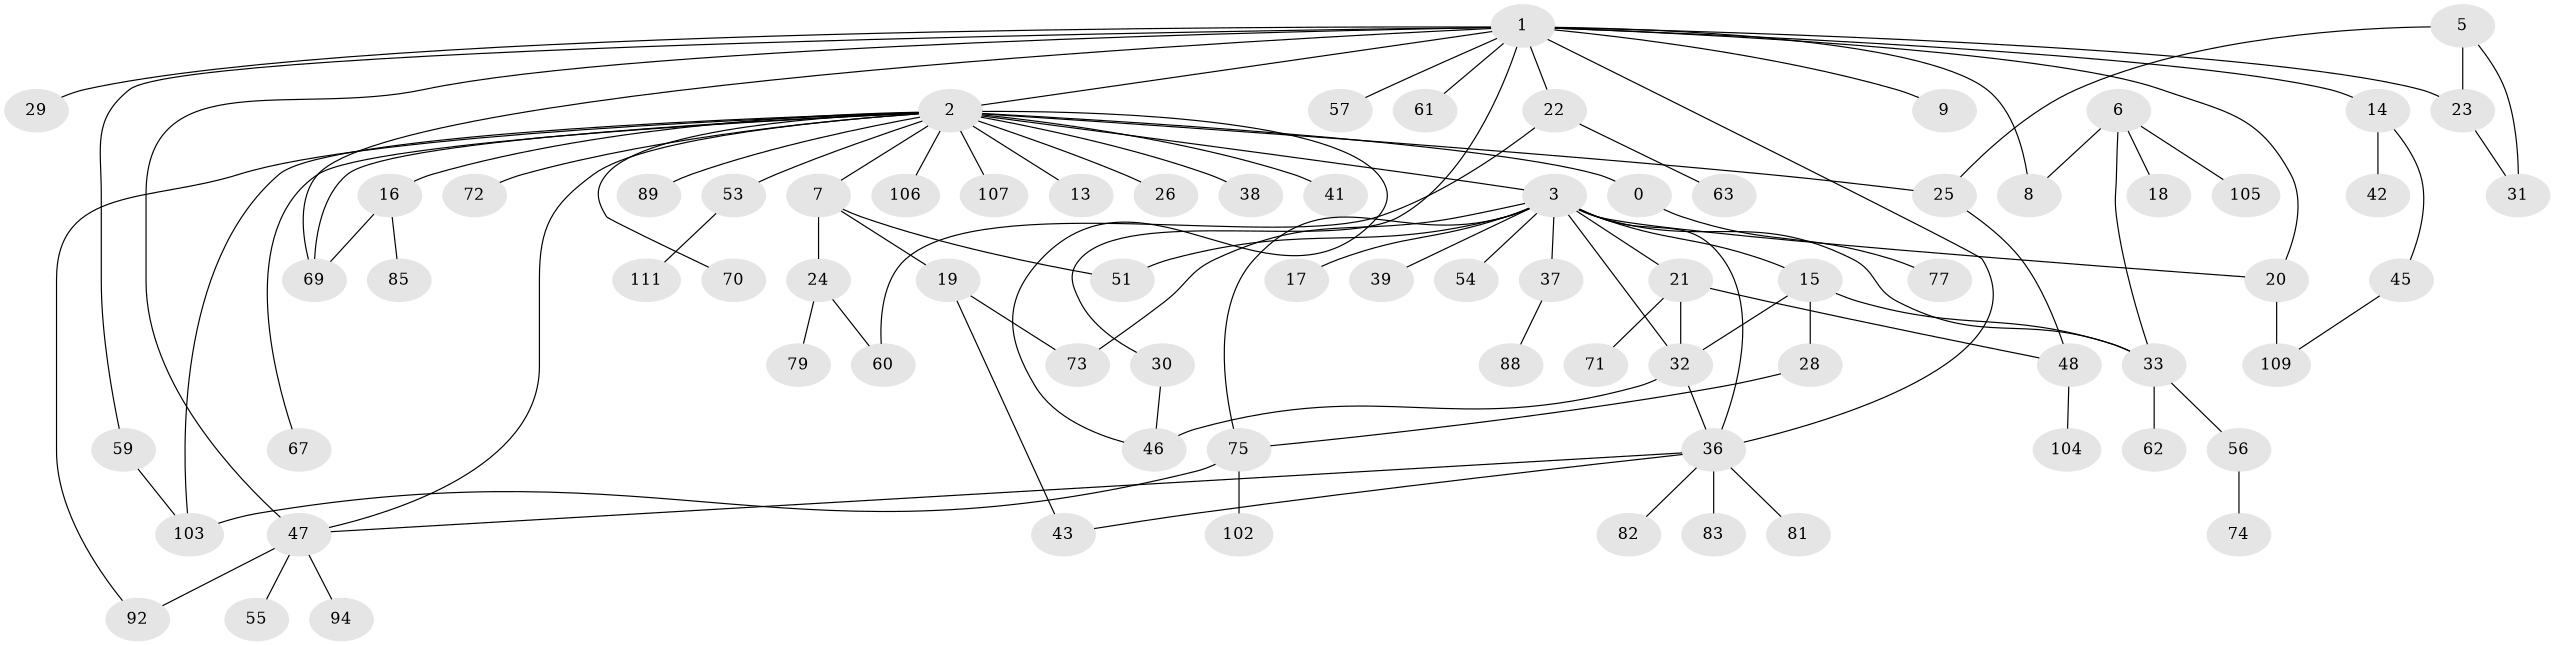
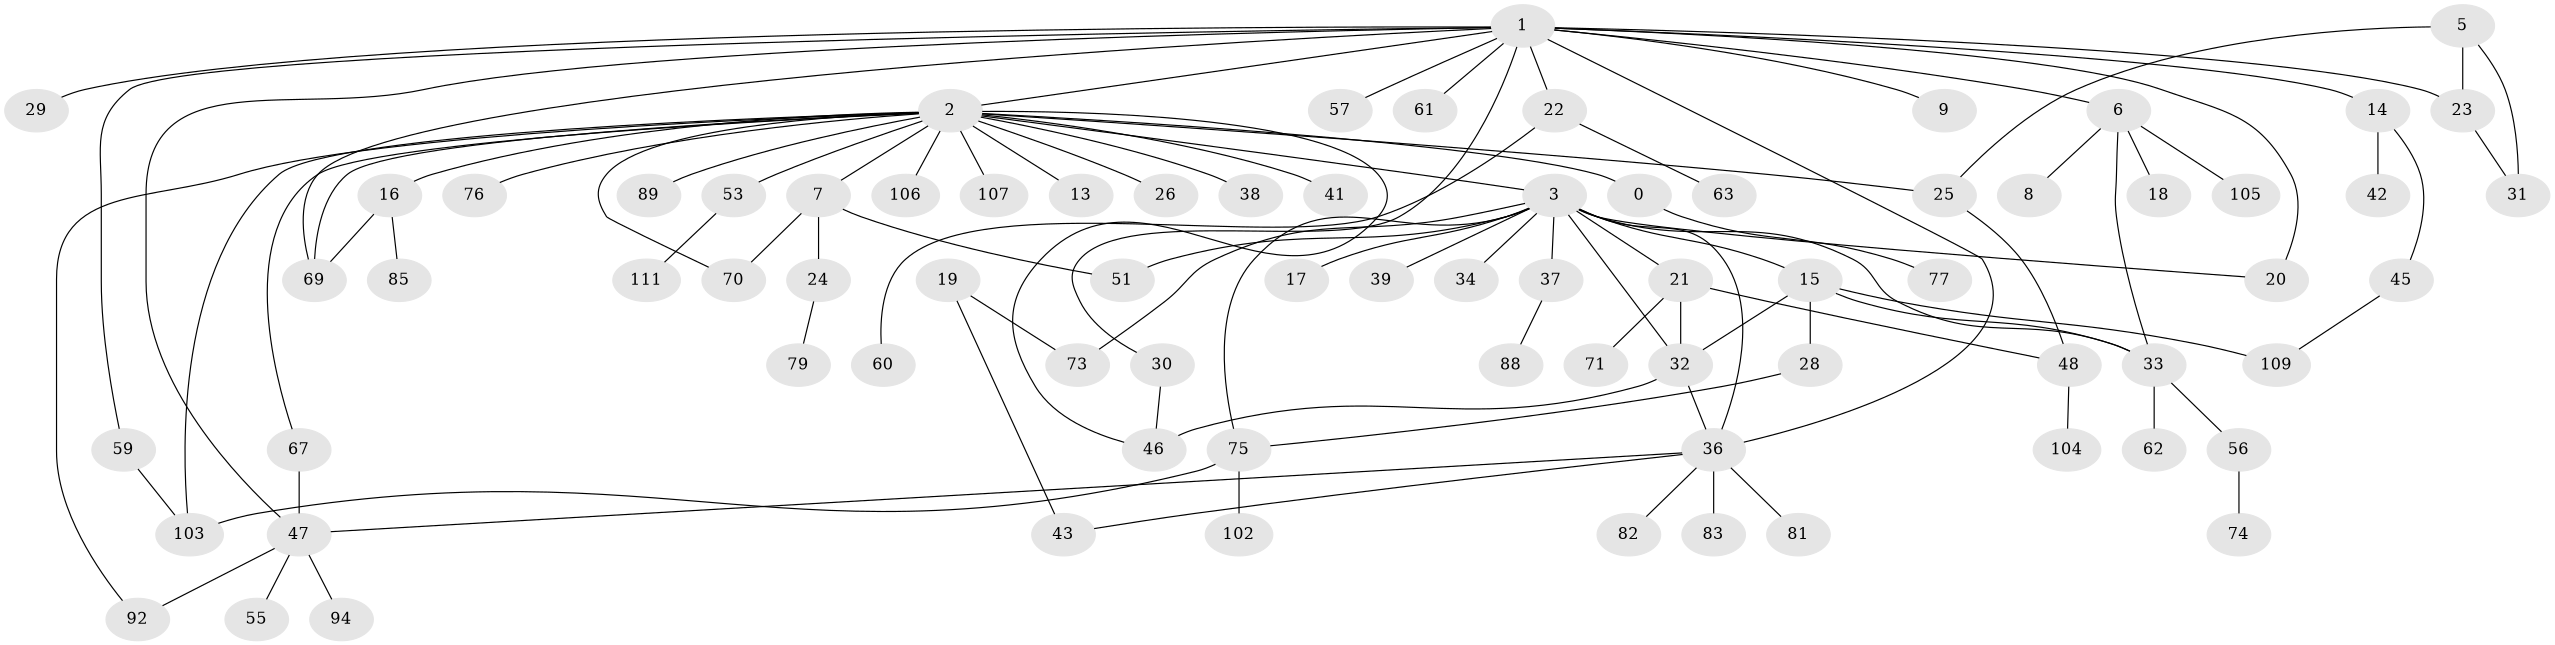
edge "1" -- "8": now "1" -- "6"
node "72": label "72" -> "76"
edge "2" -- "47": now "67" -- "47"
edge "7" -- "19": now "7" -- "70"
node "54": label "54" -> "34"
edge "24" -- "60": removed
edge "20" -- "109": now "15" -- "109"
